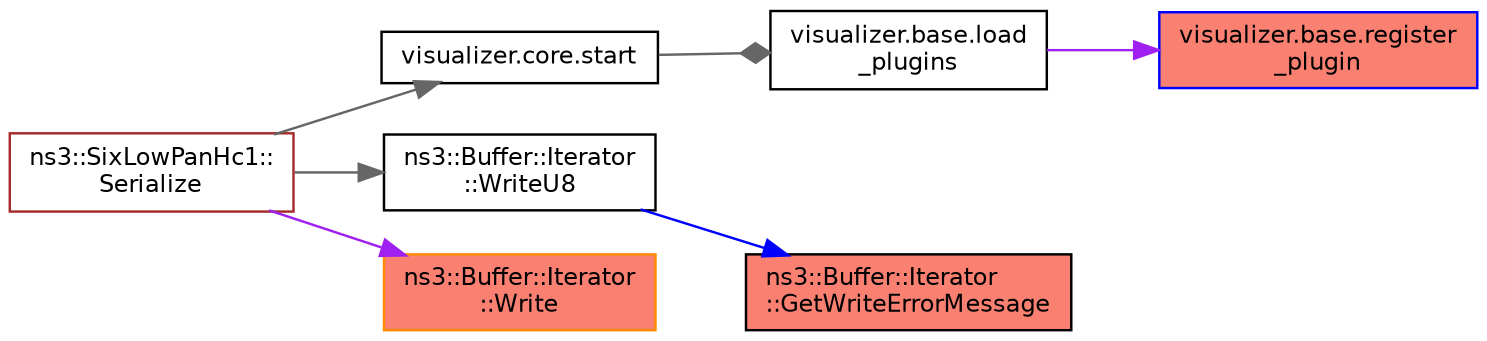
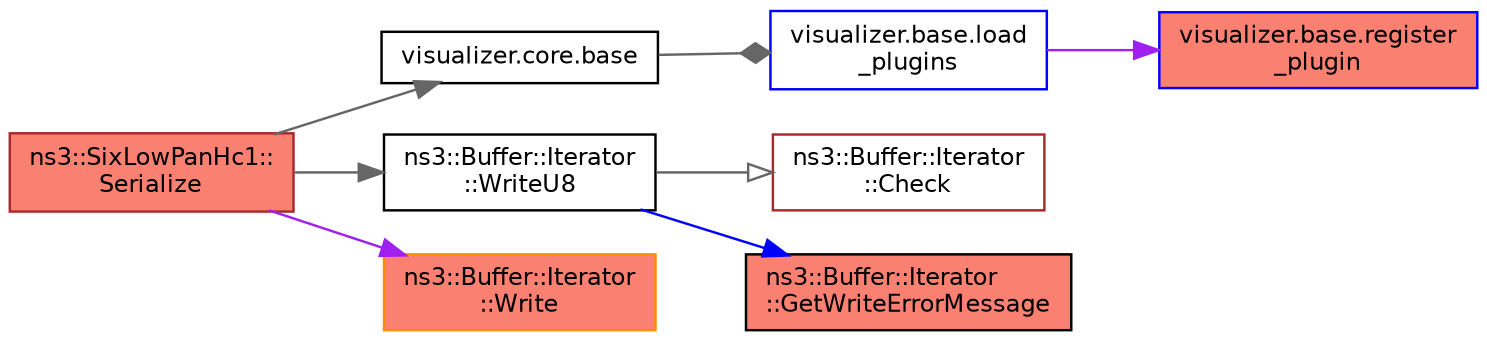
node "visualizer.base.load _plugins": color black -> blue
node "visualizer.core.start": label "visualizer.core.start" -> "visualizer.core.base"
node "ns3::SixLowPanHc1:: Serialize": fillcolor white -> salmon
node "ns3::Buffer::Iterator ::Check": added
